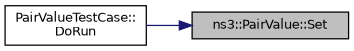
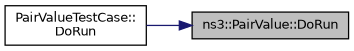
node "ns3::PairValue::Set": label "ns3::PairValue::Set" -> "ns3::PairValue::DoRun"
